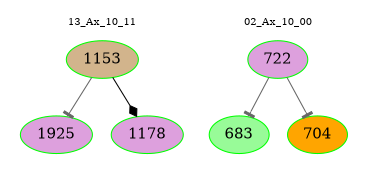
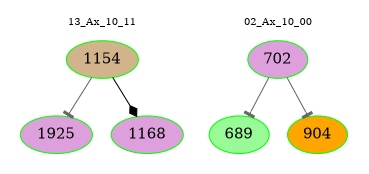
node "1153": label "1153" -> "1154"
node "722": label "722" -> "702"
node "1178": label "1178" -> "1168"
node "683": label "683" -> "689"
node "704": label "704" -> "904"
